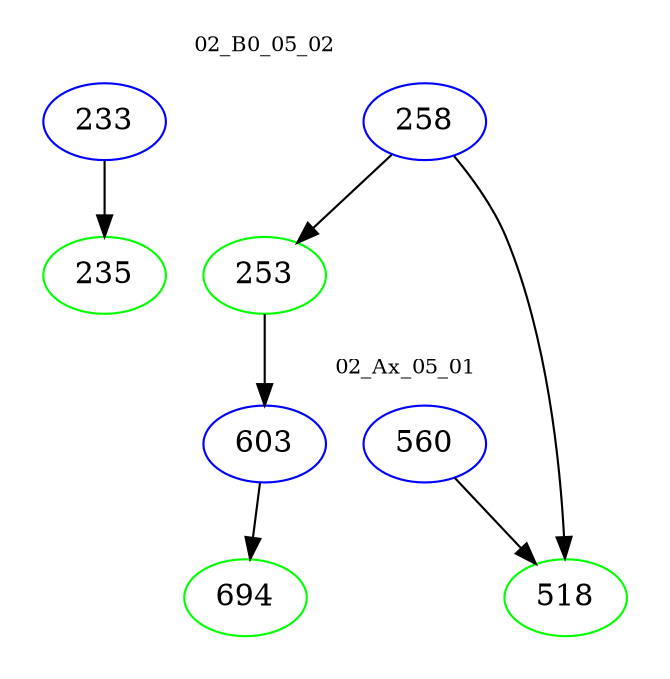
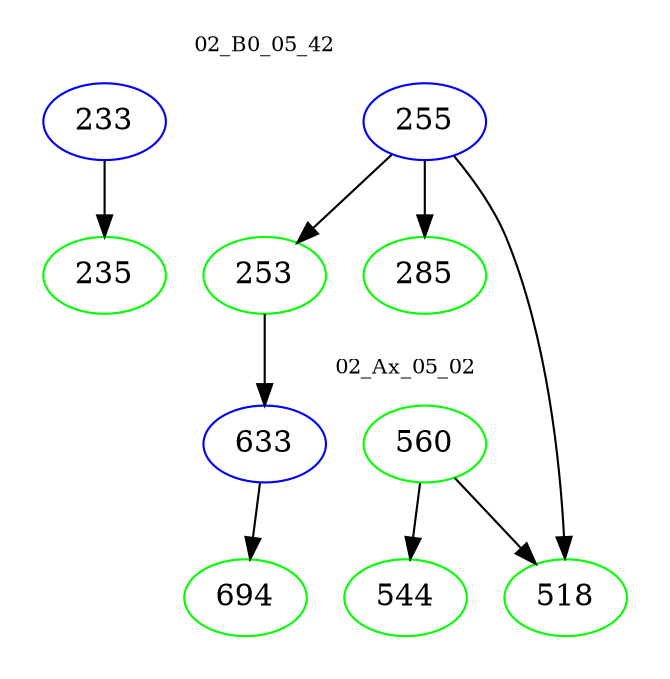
cluster "02_B0_05_02": label "02_B0_05_02" -> "02_B0_05_42"
node "258": label "258" -> "255"
node "285": added
cluster "02_Ax_05_01": label "02_Ax_05_01" -> "02_Ax_05_02"
node "603": label "603" -> "633"
node "560": color blue -> green
node "544": added
